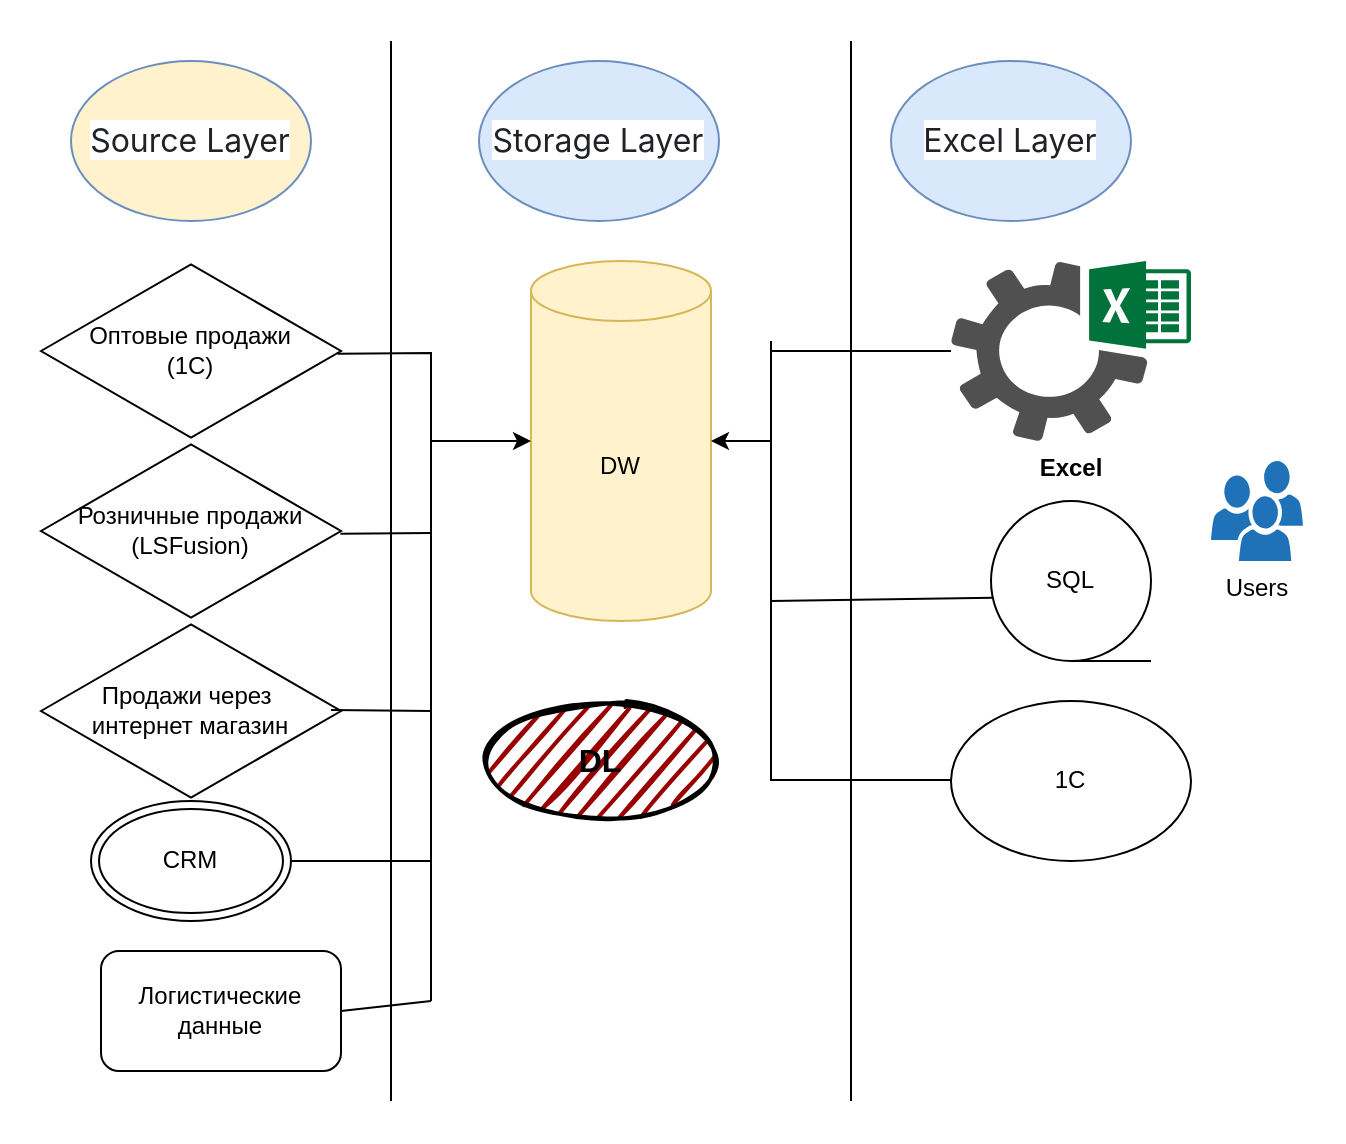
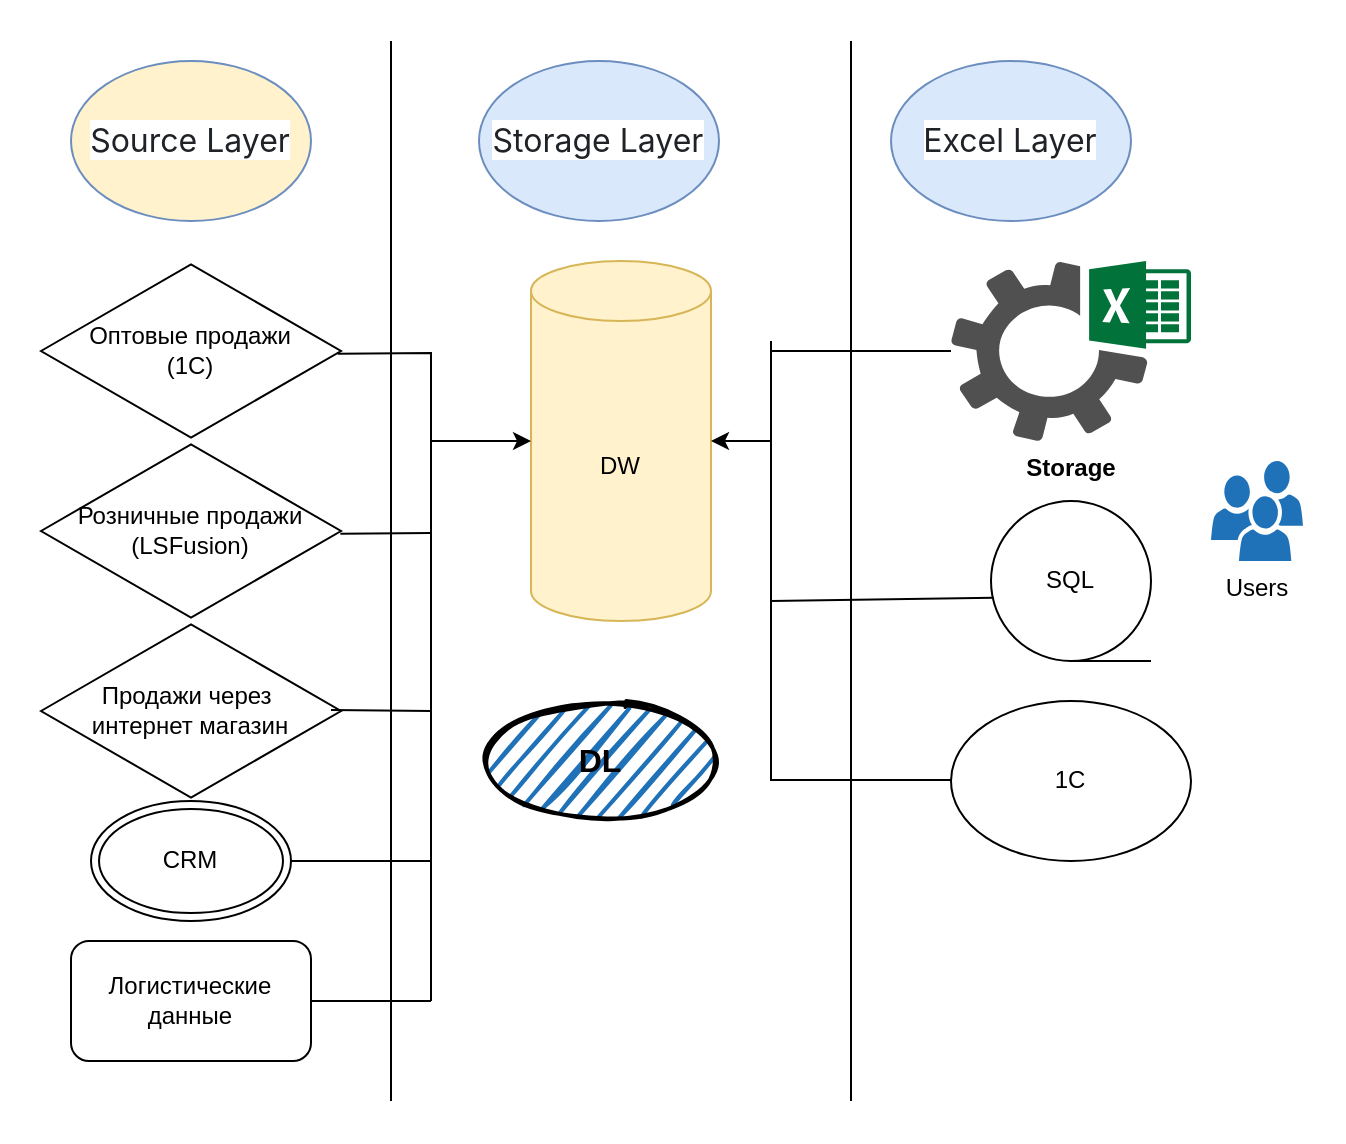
node "Excel": label "Excel" -> "Storage"
node "DL": fillcolor #990000 -> #2072b8
node "Логистические данные": moved (221, 1011) -> (191, 1001)
